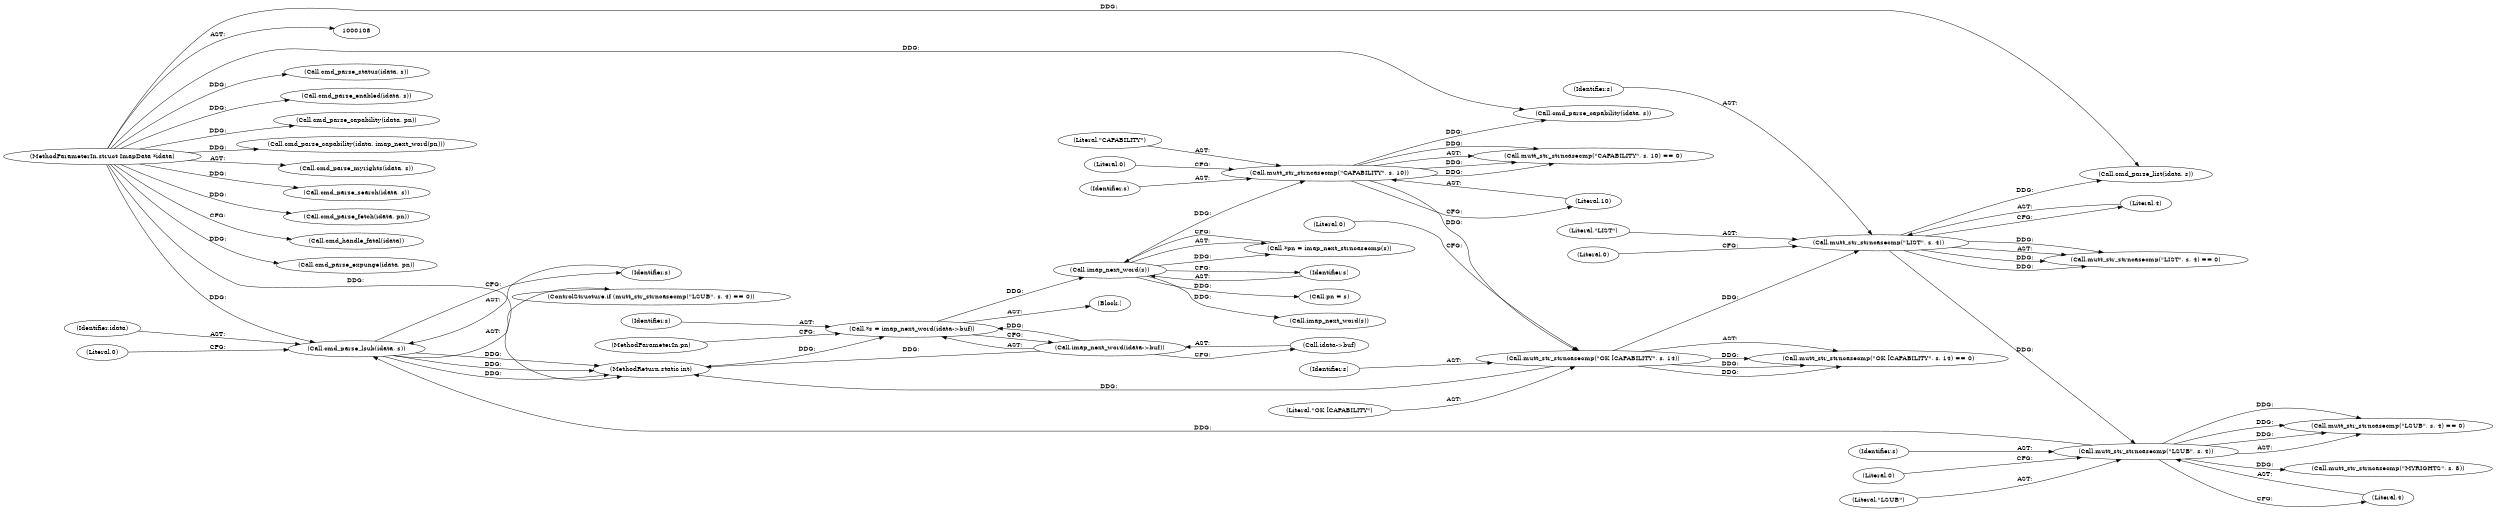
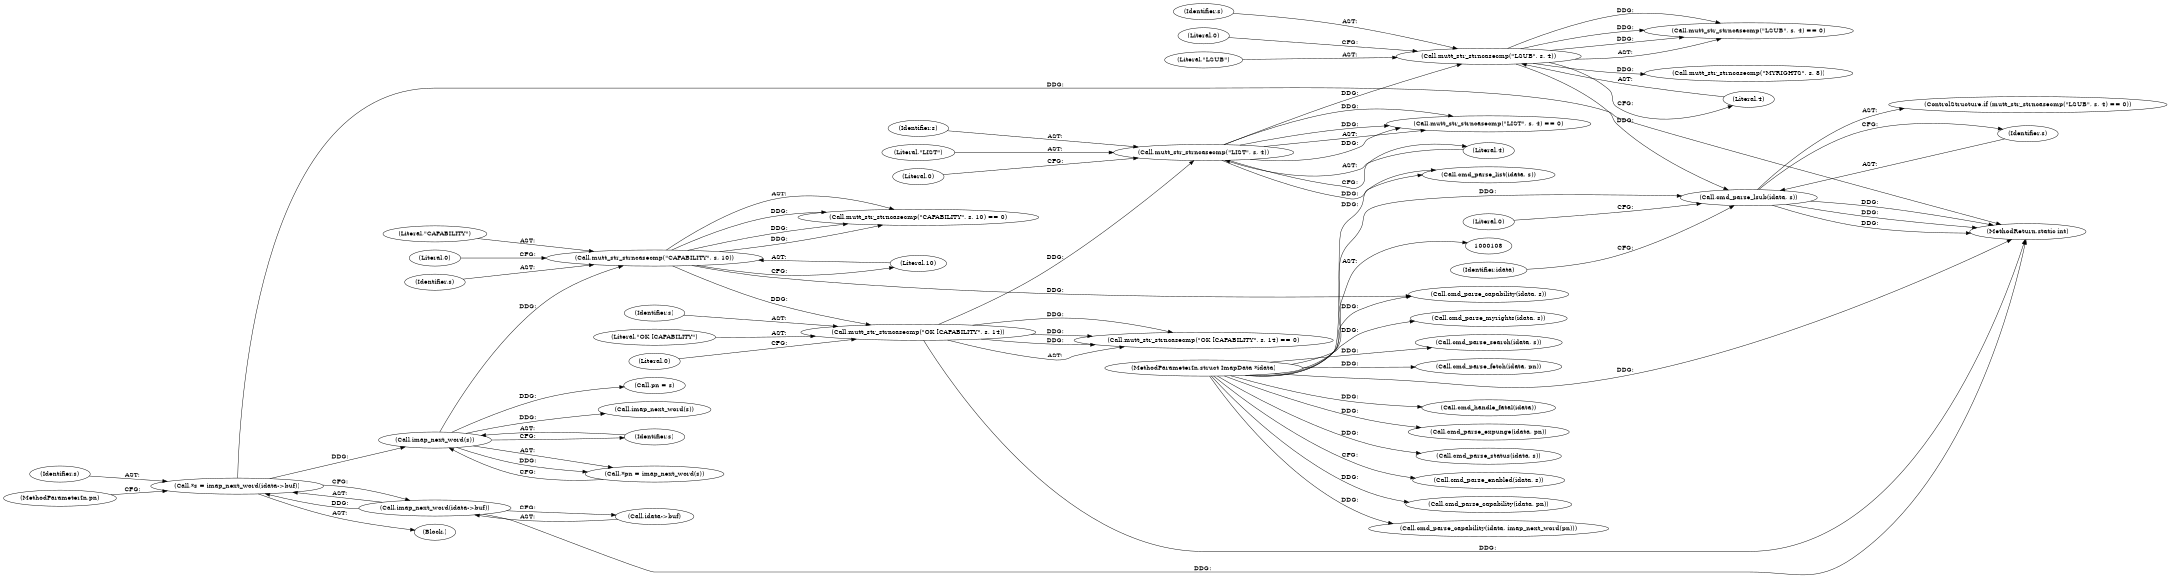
edge "(MethodParameterIn,struct ImapData *idata)" -> "(Call,cmd_parse_enabled(idata, s))": label "DDG: " -> "CFG: "
edge "(MethodParameterIn,struct ImapData *idata)" -> "(Call,cmd_parse_myrights(idata, s))": label "AST: " -> "DDG: "
edge "(MethodParameterIn,struct ImapData *idata)" -> "(Call,cmd_handle_fatal(idata))": label "CFG: " -> "DDG: "
node "(Call,*pn = imap_next_strncasecmp(s))": label "(Call,*pn = imap_next_strncasecmp(s))" -> "(Call,*pn = imap_next_word(s))"
edge "(Identifier,idata)" -> "(Call,cmd_parse_lsub(idata, s))": label "AST: " -> "CFG: "
edge "(MethodReturn,static int)" -> "(Call,*s = imap_next_word(idata->buf))": reversed
